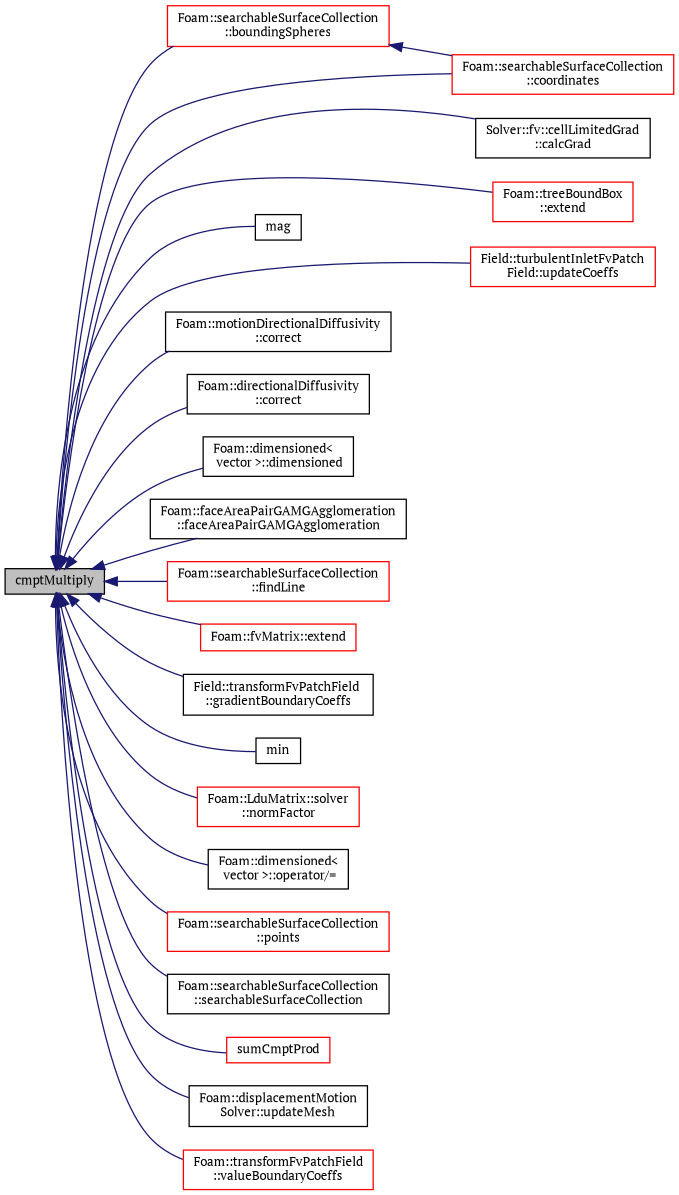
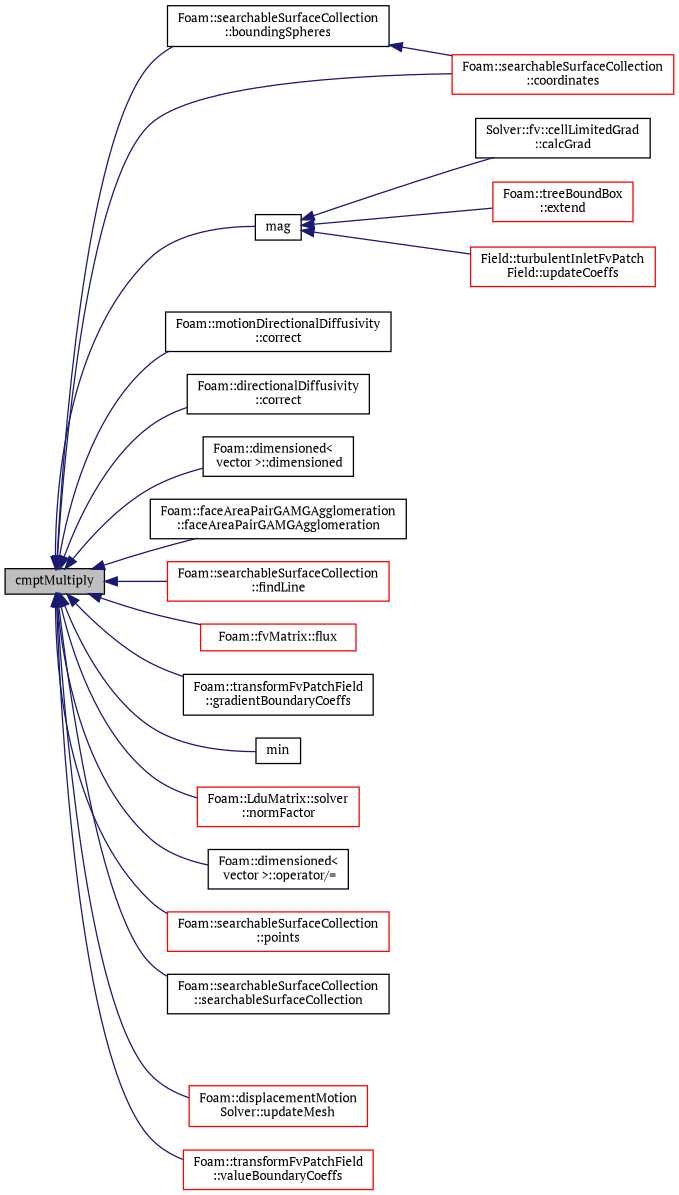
node "Foam::searchableSurfaceCollection ::boundingSpheres": color red -> black
edge "Solver::fv::cellLimitedGrad ::calcGrad" -> "cmptMultiply": now "Solver::fv::cellLimitedGrad ::calcGrad" -> "mag"
edge "Foam::treeBoundBox ::extend" -> "cmptMultiply": now "Foam::treeBoundBox ::extend" -> "mag"
edge "Field::turbulentInletFvPatch Field::updateCoeffs" -> "cmptMultiply": now "Field::turbulentInletFvPatch Field::updateCoeffs" -> "mag"
node "Foam::fvMatrix::extend": label "Foam::fvMatrix::extend" -> "Foam::fvMatrix::flux"
node "Field::transformFvPatchField ::gradientBoundaryCoeffs": label "Field::transformFvPatchField ::gradientBoundaryCoeffs" -> "Foam::transformFvPatchField ::gradientBoundaryCoeffs"
node "sumCmptProd": removed
node "Foam::displacementMotion Solver::updateMesh": color black -> red
